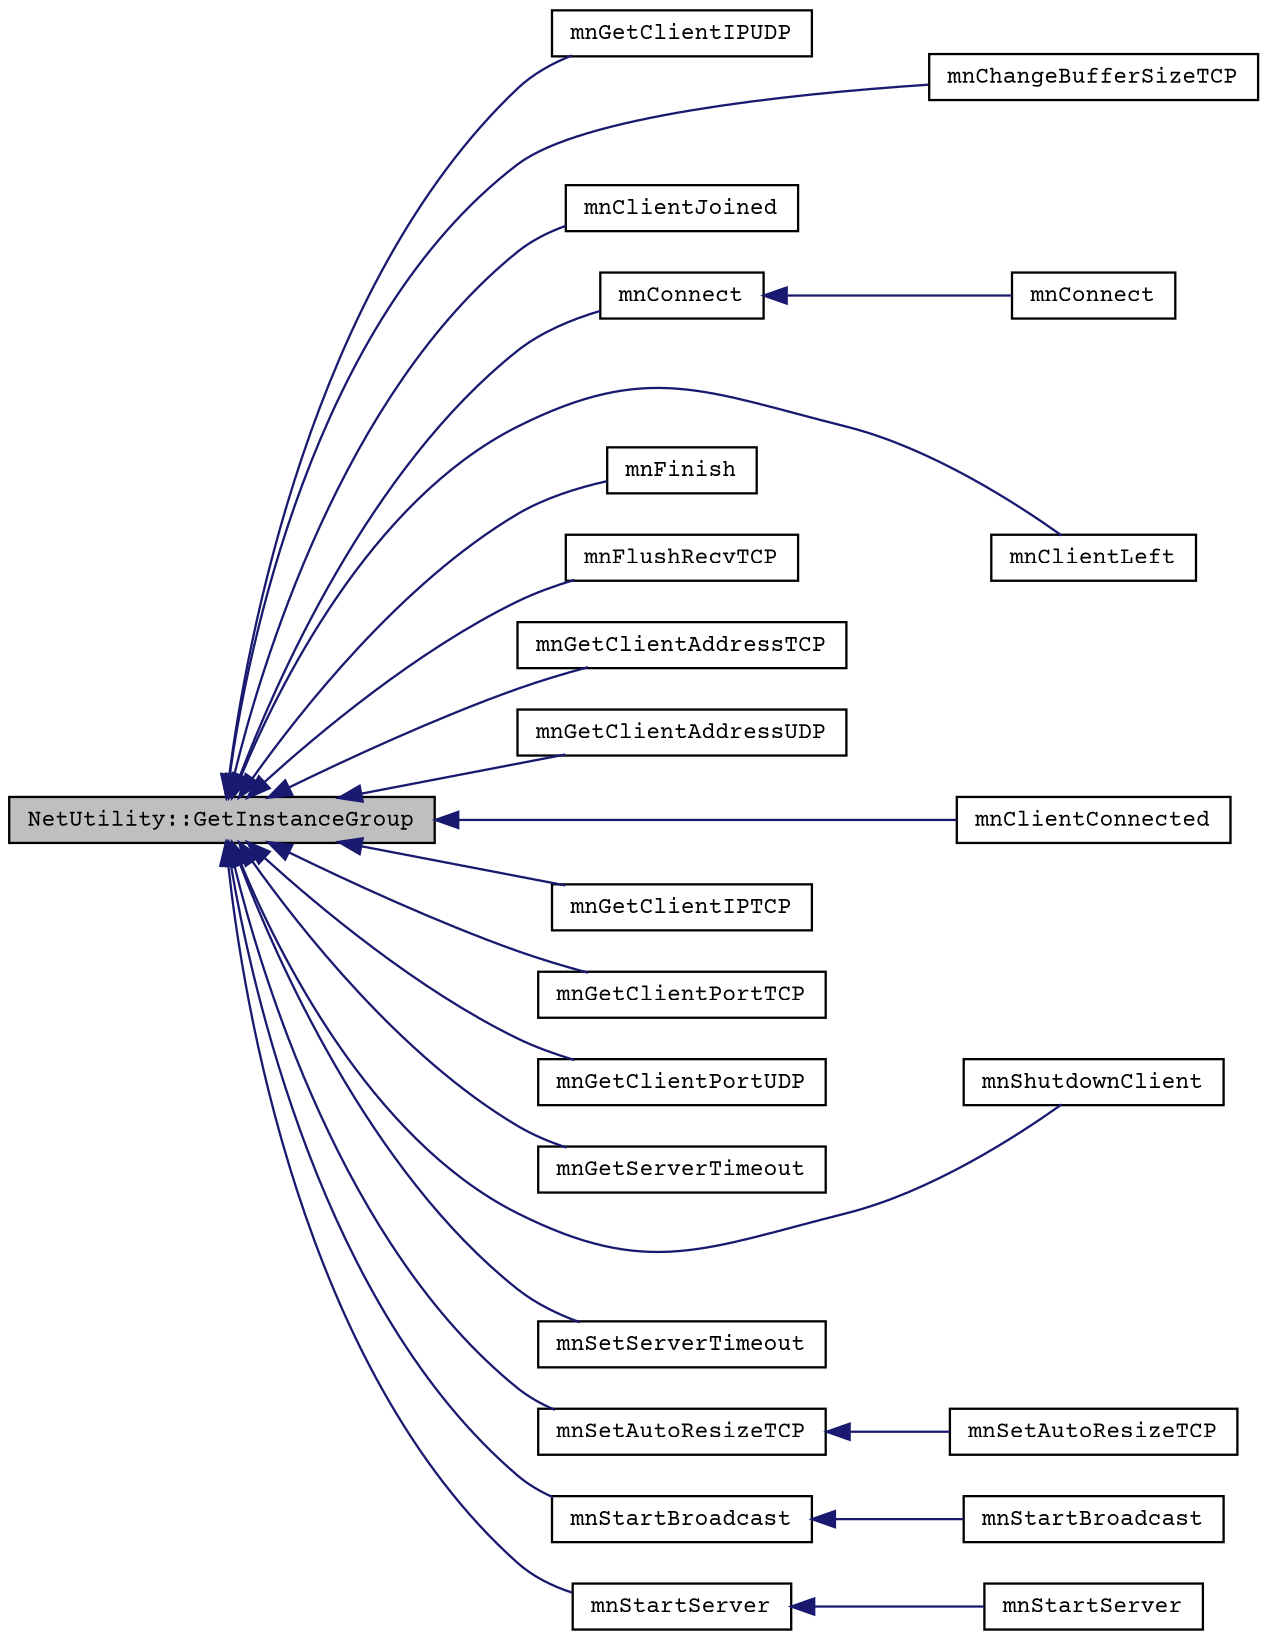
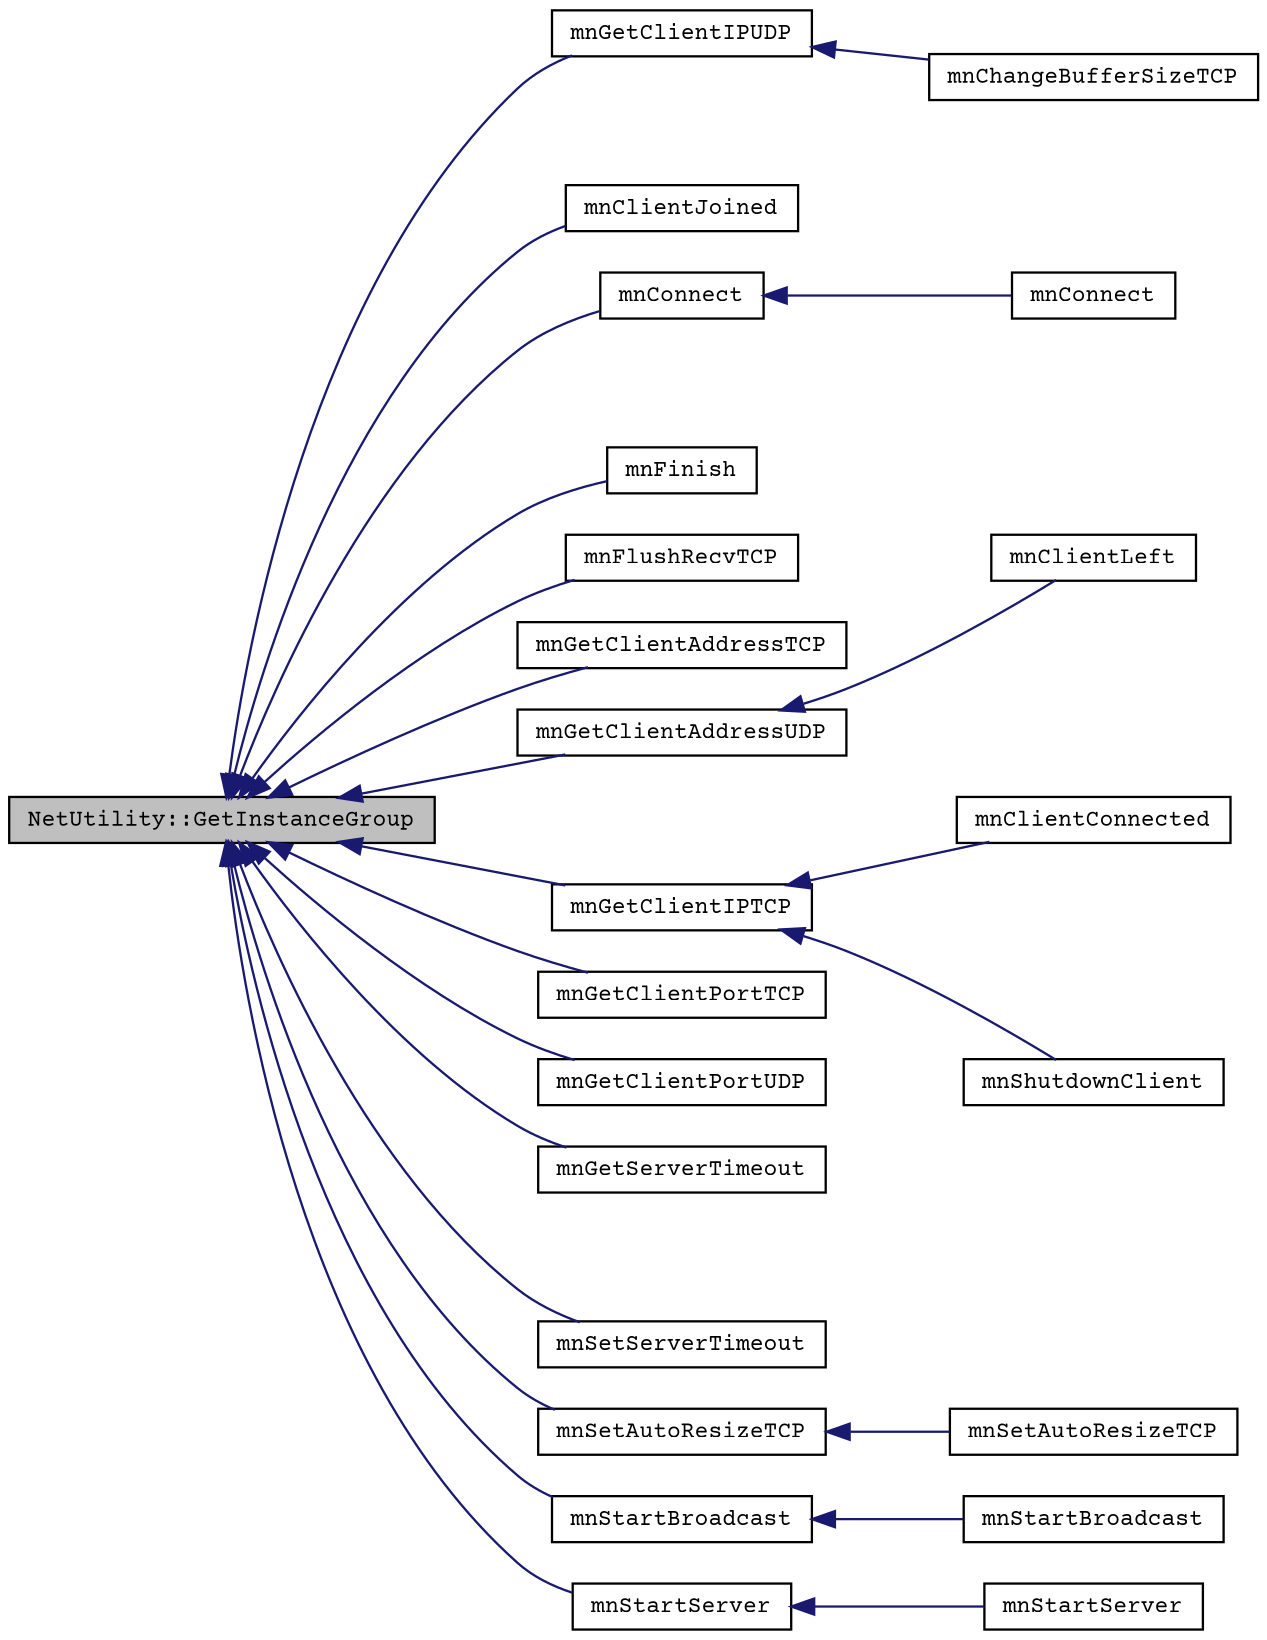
edge "mnChangeBufferSizeTCP" -> "NetUtility::GetInstanceGroup": now "mnChangeBufferSizeTCP" -> "mnGetClientIPUDP"
edge "mnClientLeft" -> "NetUtility::GetInstanceGroup": now "mnClientLeft" -> "mnGetClientAddressUDP"
edge "mnClientConnected" -> "NetUtility::GetInstanceGroup": now "mnClientConnected" -> "mnGetClientIPTCP"
edge "mnShutdownClient" -> "NetUtility::GetInstanceGroup": now "mnShutdownClient" -> "mnGetClientIPTCP"
